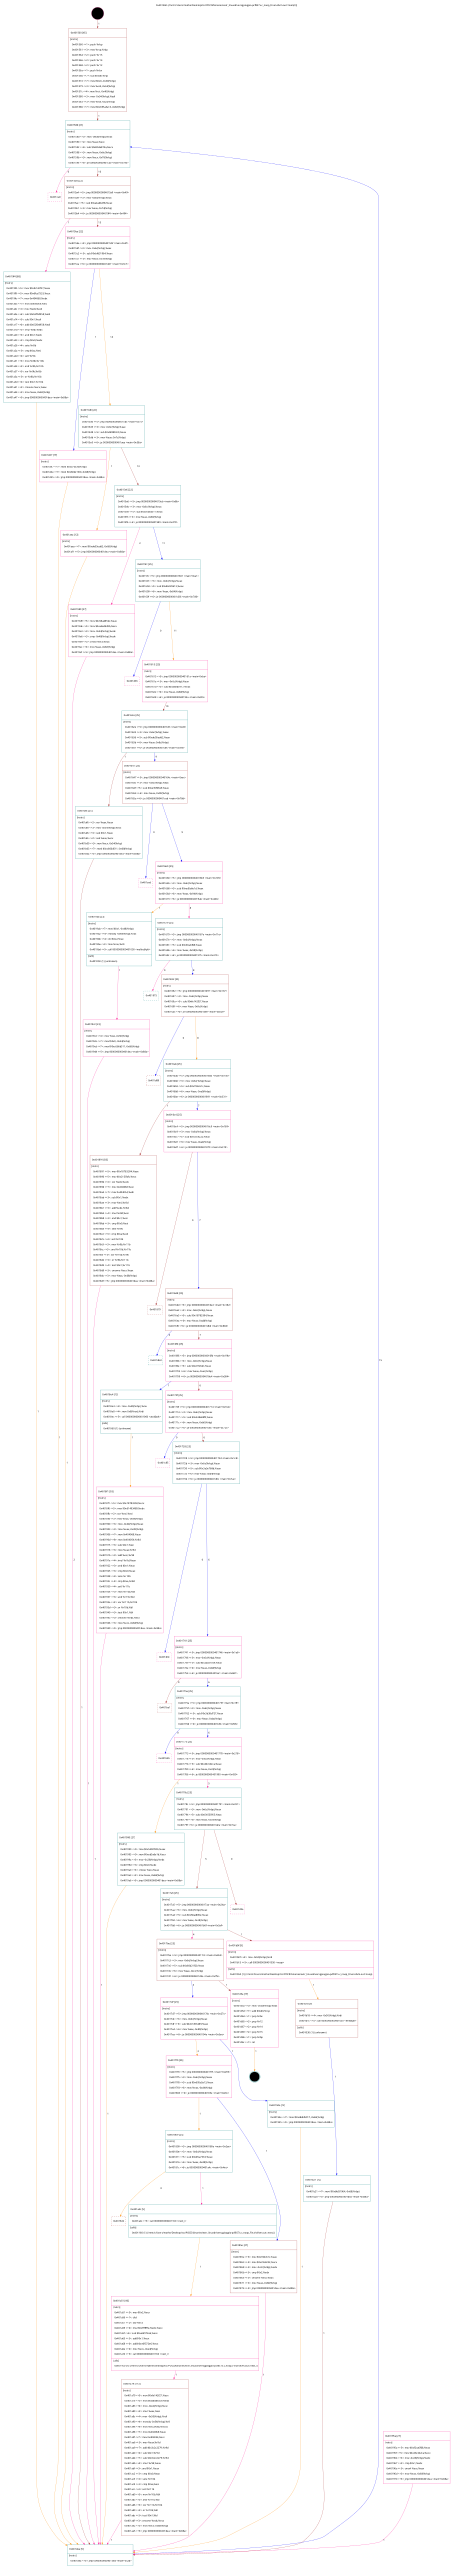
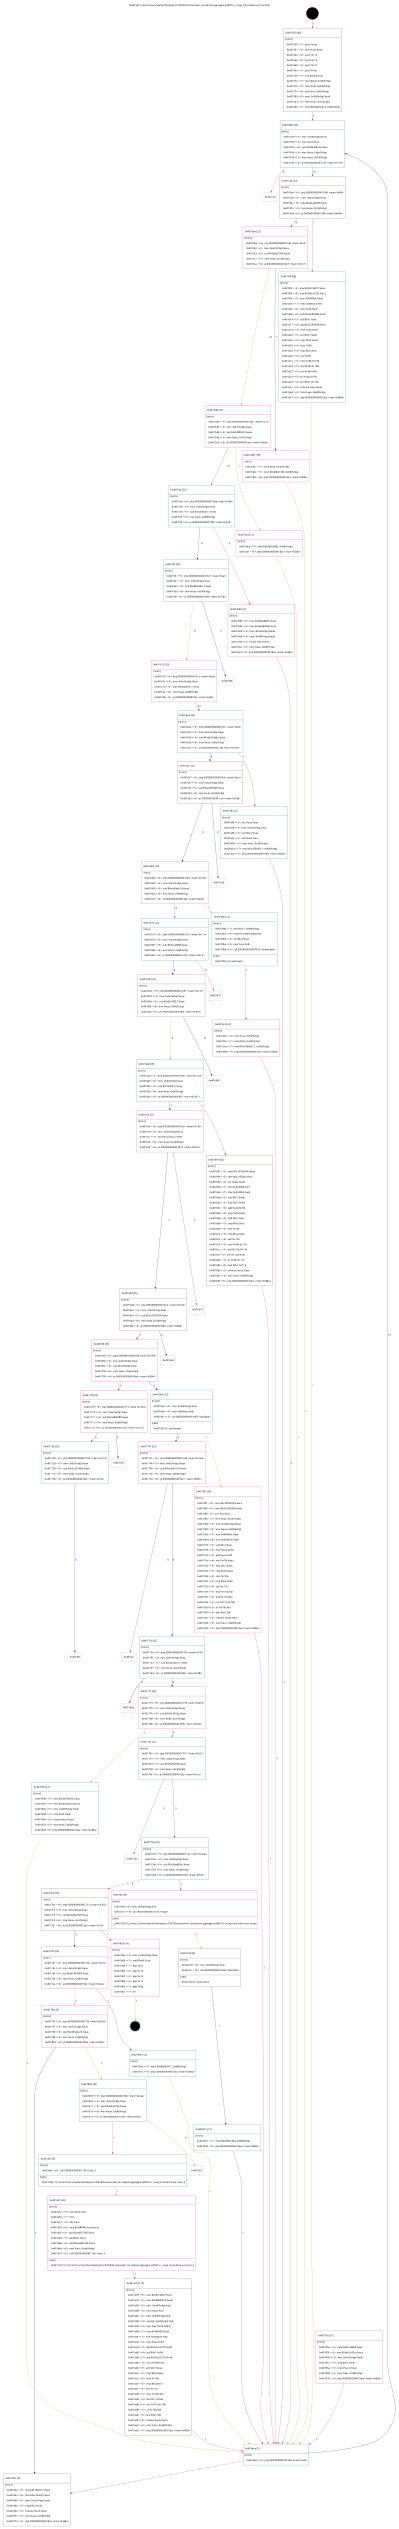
node "0x4015d0 [22]": color teal -> deeppink
edge "0x401728 [25]" -> "0x401741 [25]": now "0x4018e4 [13]" -> "0x401741 [25]"
edge "0x4017d7 [25]" -> "0x40194e [12]": color blue -> brown
edge "0x40185e [27]" -> "0x401dea [5]": reversed
